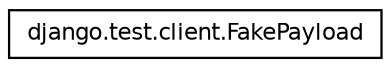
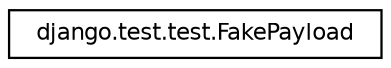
node "django.test.client.FakePayload": label "django.test.client.FakePayload" -> "django.test.test.FakePayload"
